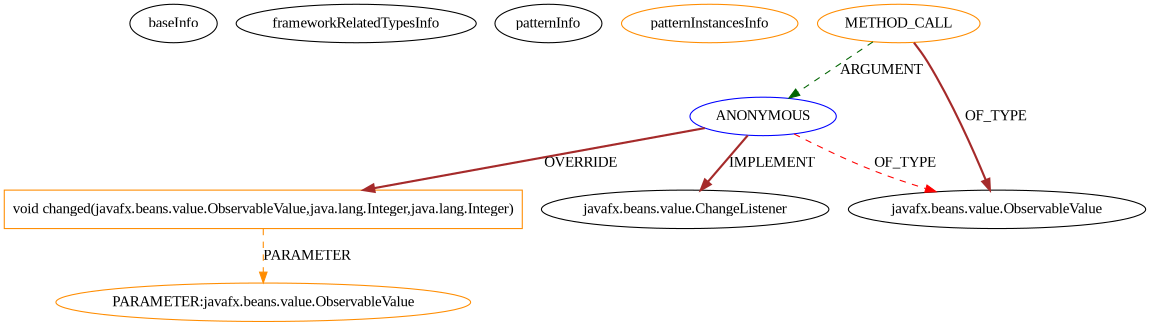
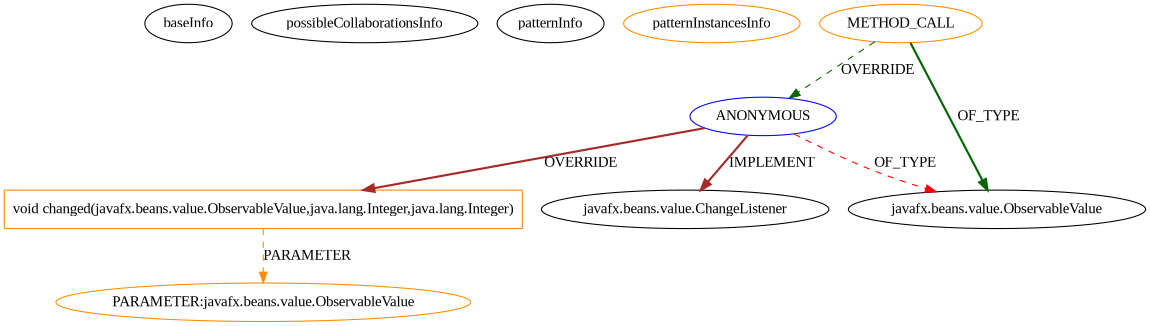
node "frameworkRelatedTypesInfo": removed
node "possibleCollaborationsInfo": added
edge "METHOD_CALL" -> "ANONYMOUS": label "ARGUMENT" -> "OVERRIDE"
edge "METHOD_CALL" -> "javafx.beans.value.ObservableValue": color brown -> darkgreen
